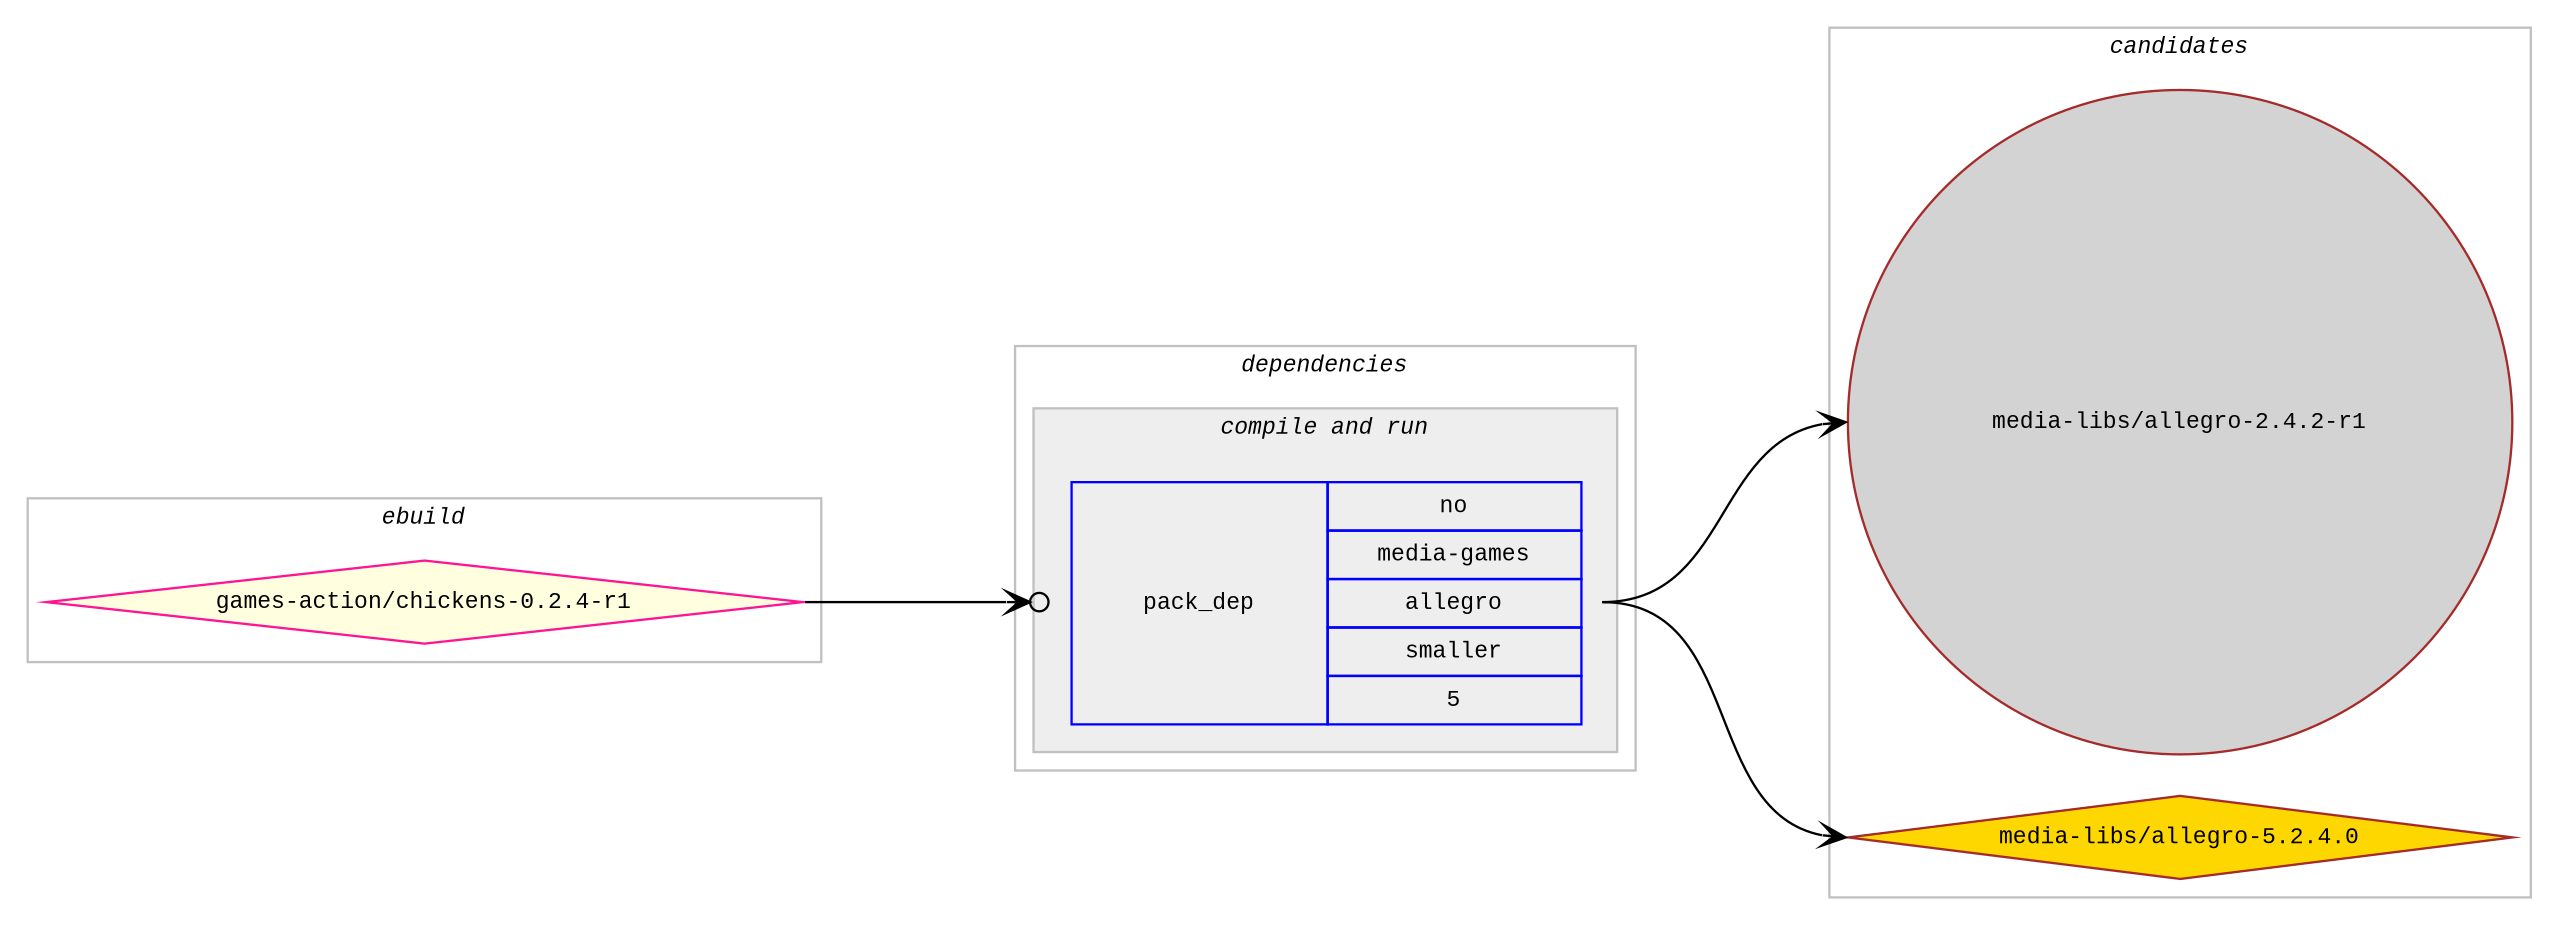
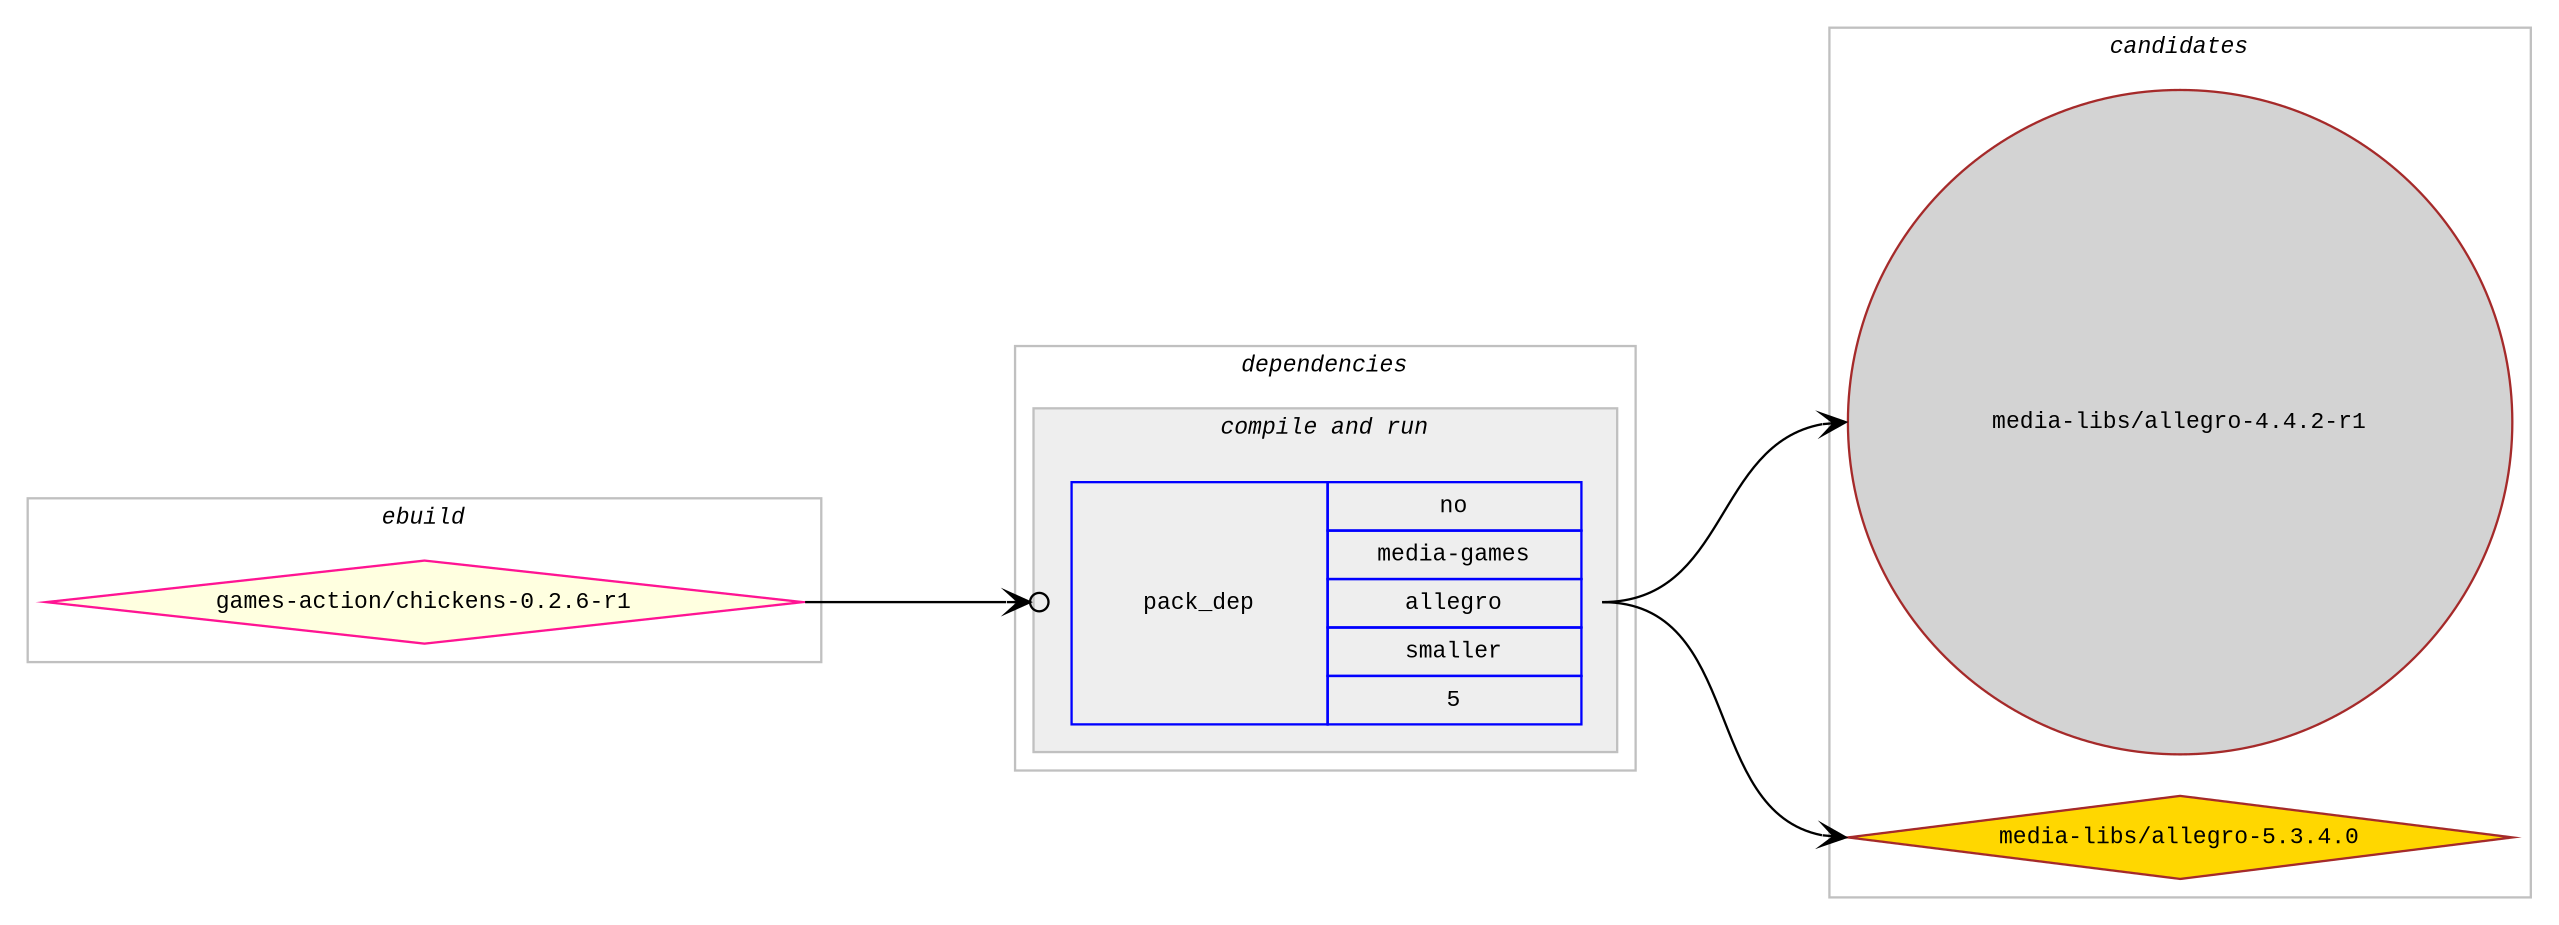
node "media-libs/allegro-2.4.2-r1": label "media-libs/allegro-2.4.2-r1" -> "media-libs/allegro-4.4.2-r1"
node "games-action/chickens-0.2.4-r1": label "games-action/chickens-0.2.4-r1" -> "games-action/chickens-0.2.6-r1"
node "media-libs/allegro-5.2.4.0": label "media-libs/allegro-5.2.4.0" -> "media-libs/allegro-5.3.4.0"
